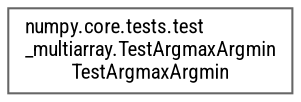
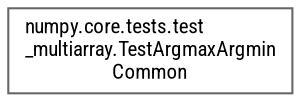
node "numpy.core.tests.test _multiarray.TestArgmaxArgmin TestArgmaxArgmin": label "numpy.core.tests.test _multiarray.TestArgmaxArgmin TestArgmaxArgmin" -> "numpy.core.tests.test _multiarray.TestArgmaxArgmin Common"
